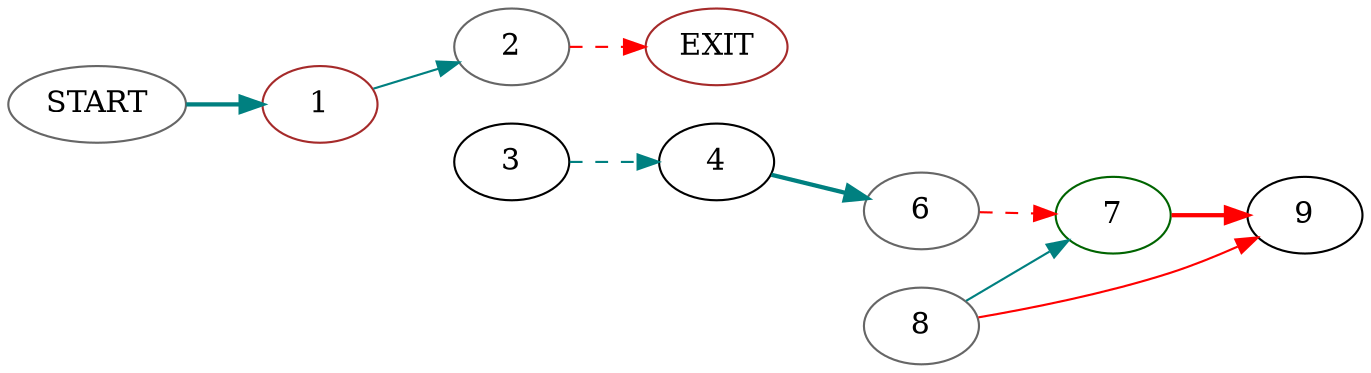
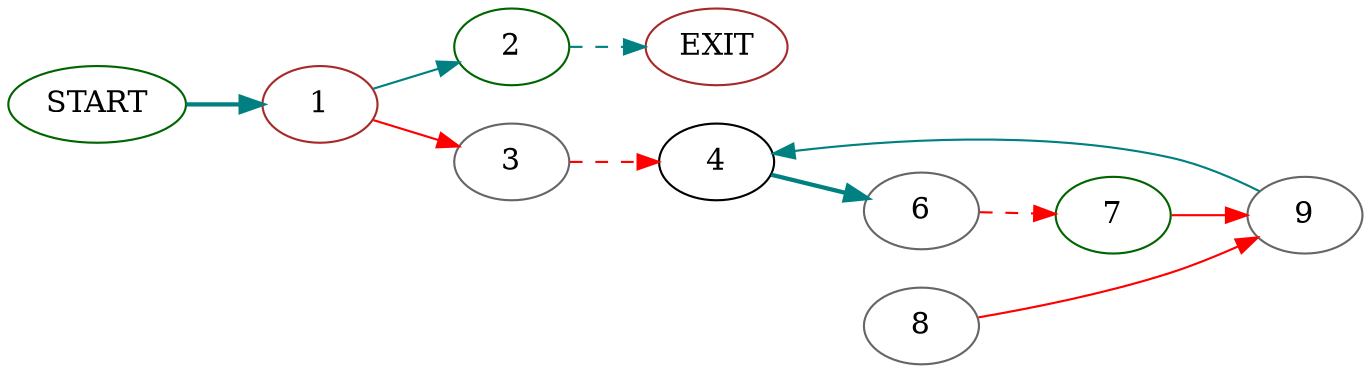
node "2": color gray40 -> darkgreen
edge "2" -> "EXIT": color red -> teal
node "START": color gray40 -> darkgreen
edge "1" -> "3": added
edge "9" -> "4": added
node "3": color black -> gray40
edge "3" -> "4": color teal -> red
edge "7" -> "9": style bold -> solid
node "9": color black -> gray40
edge "8" -> "7": removed
